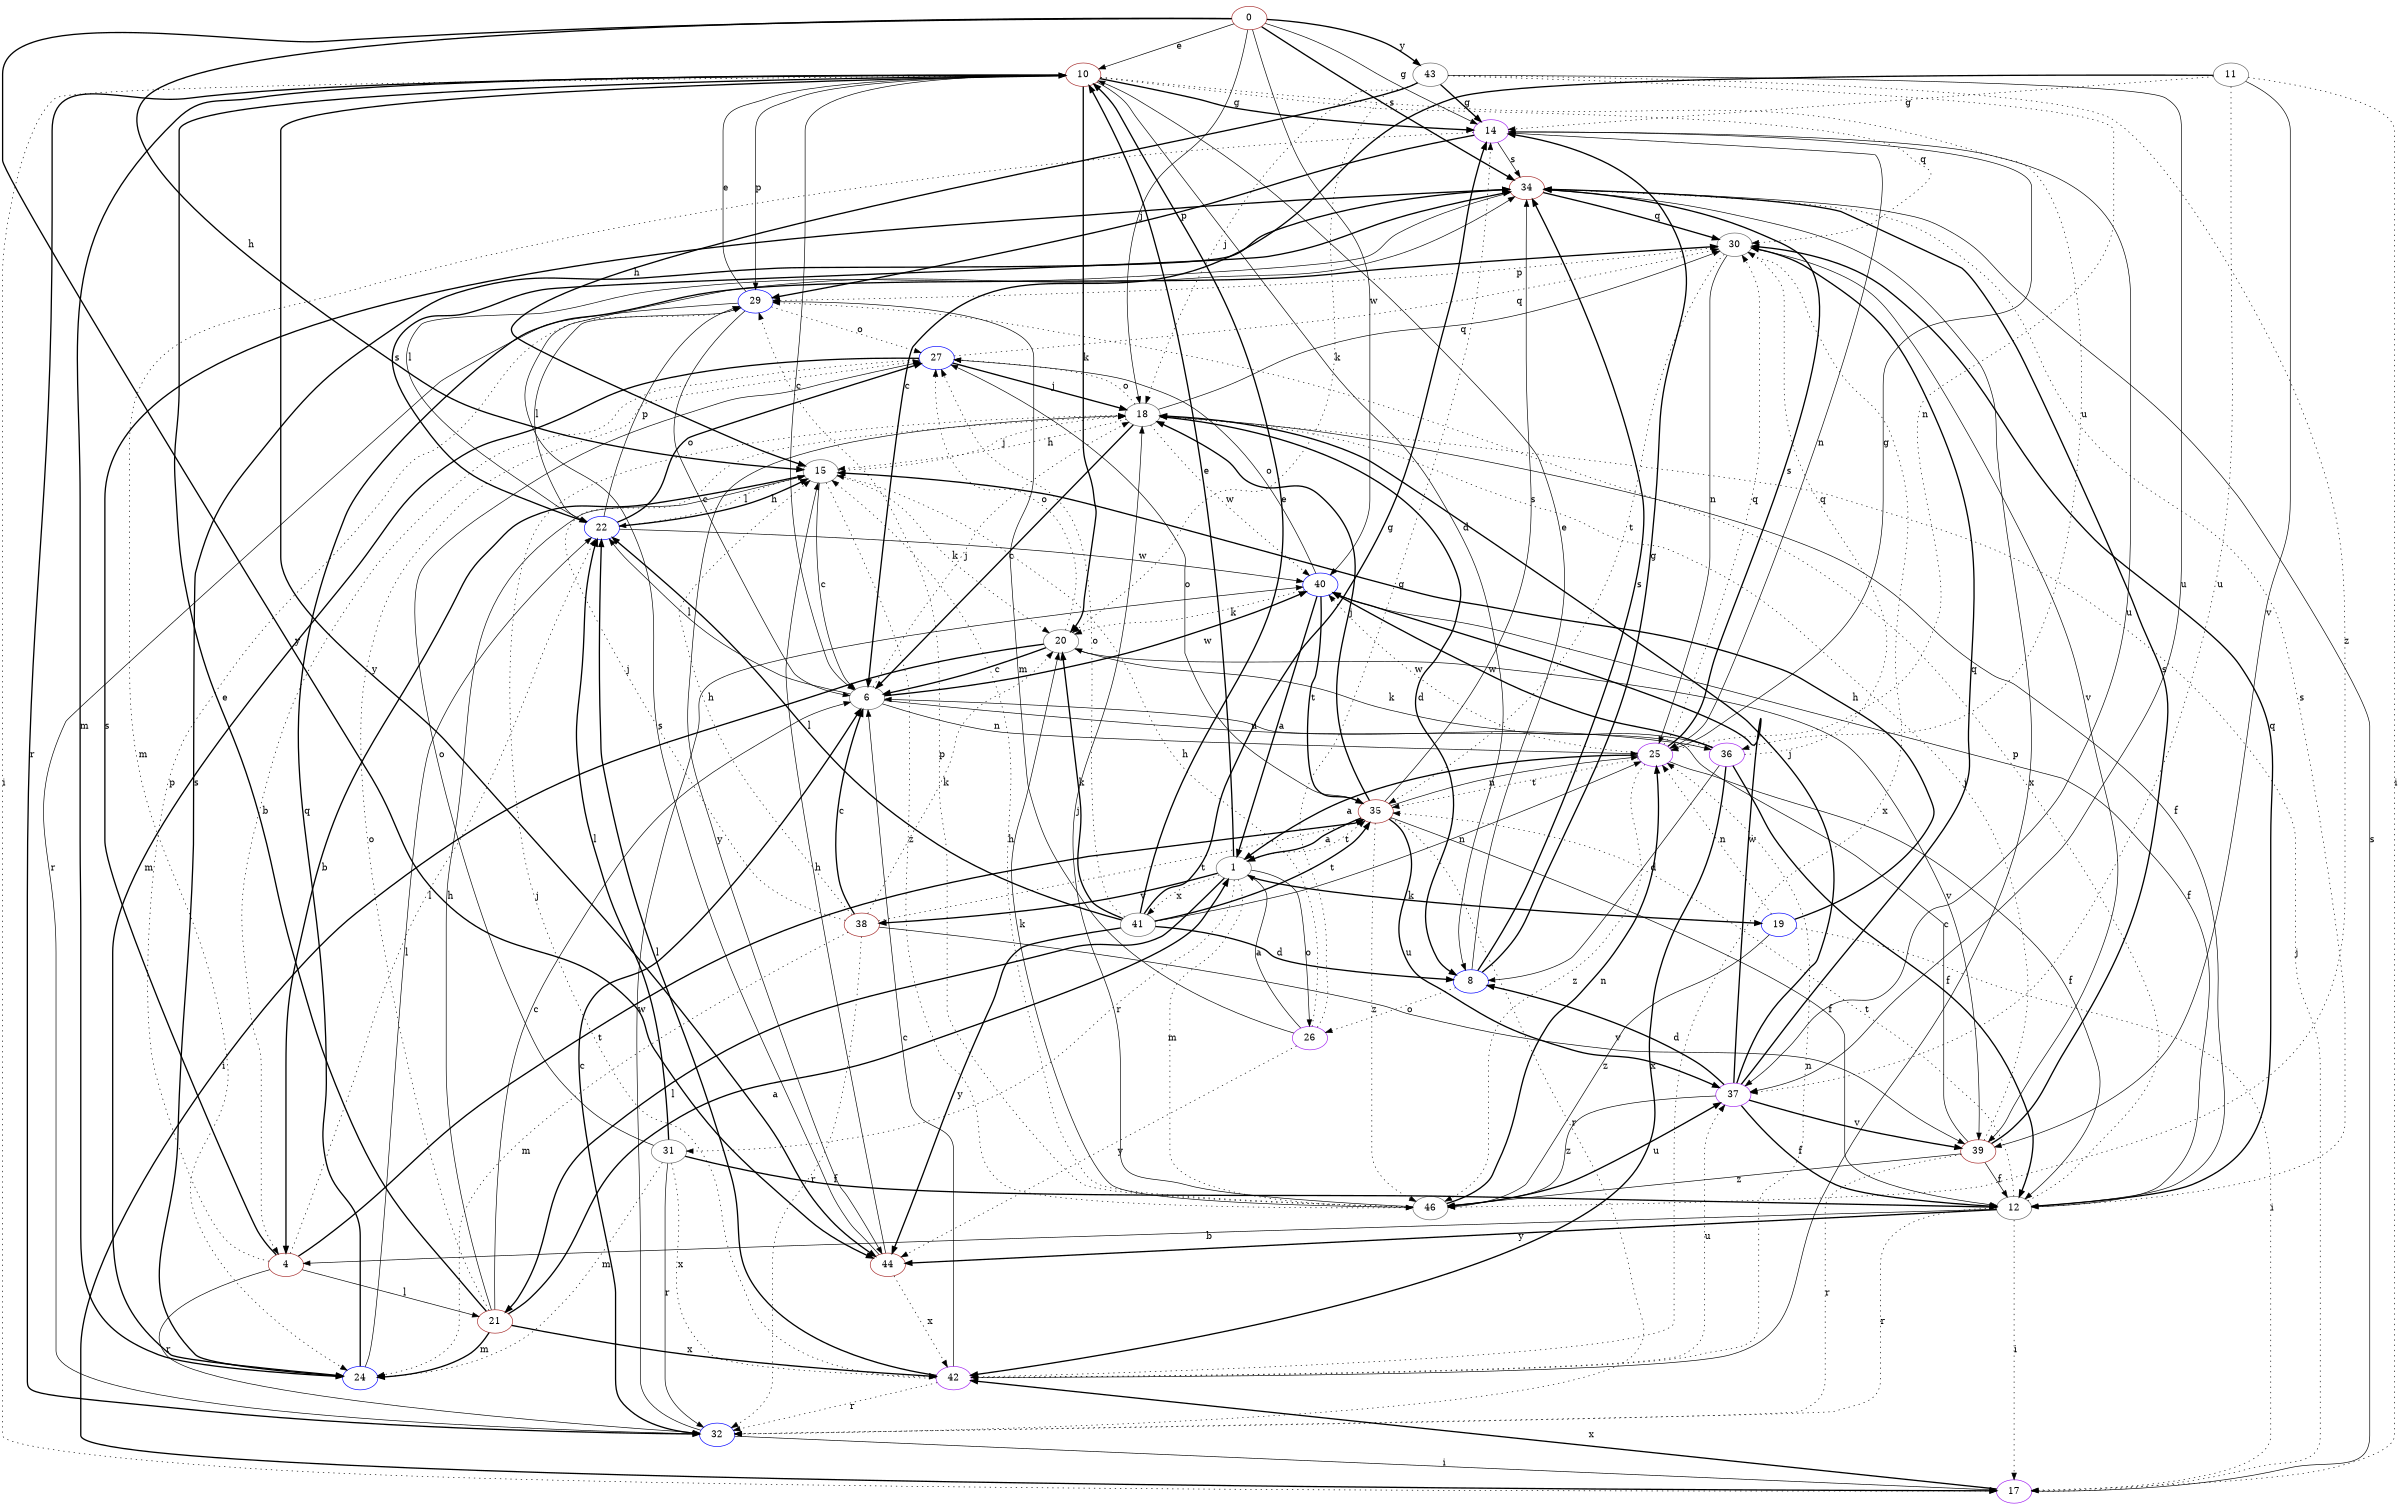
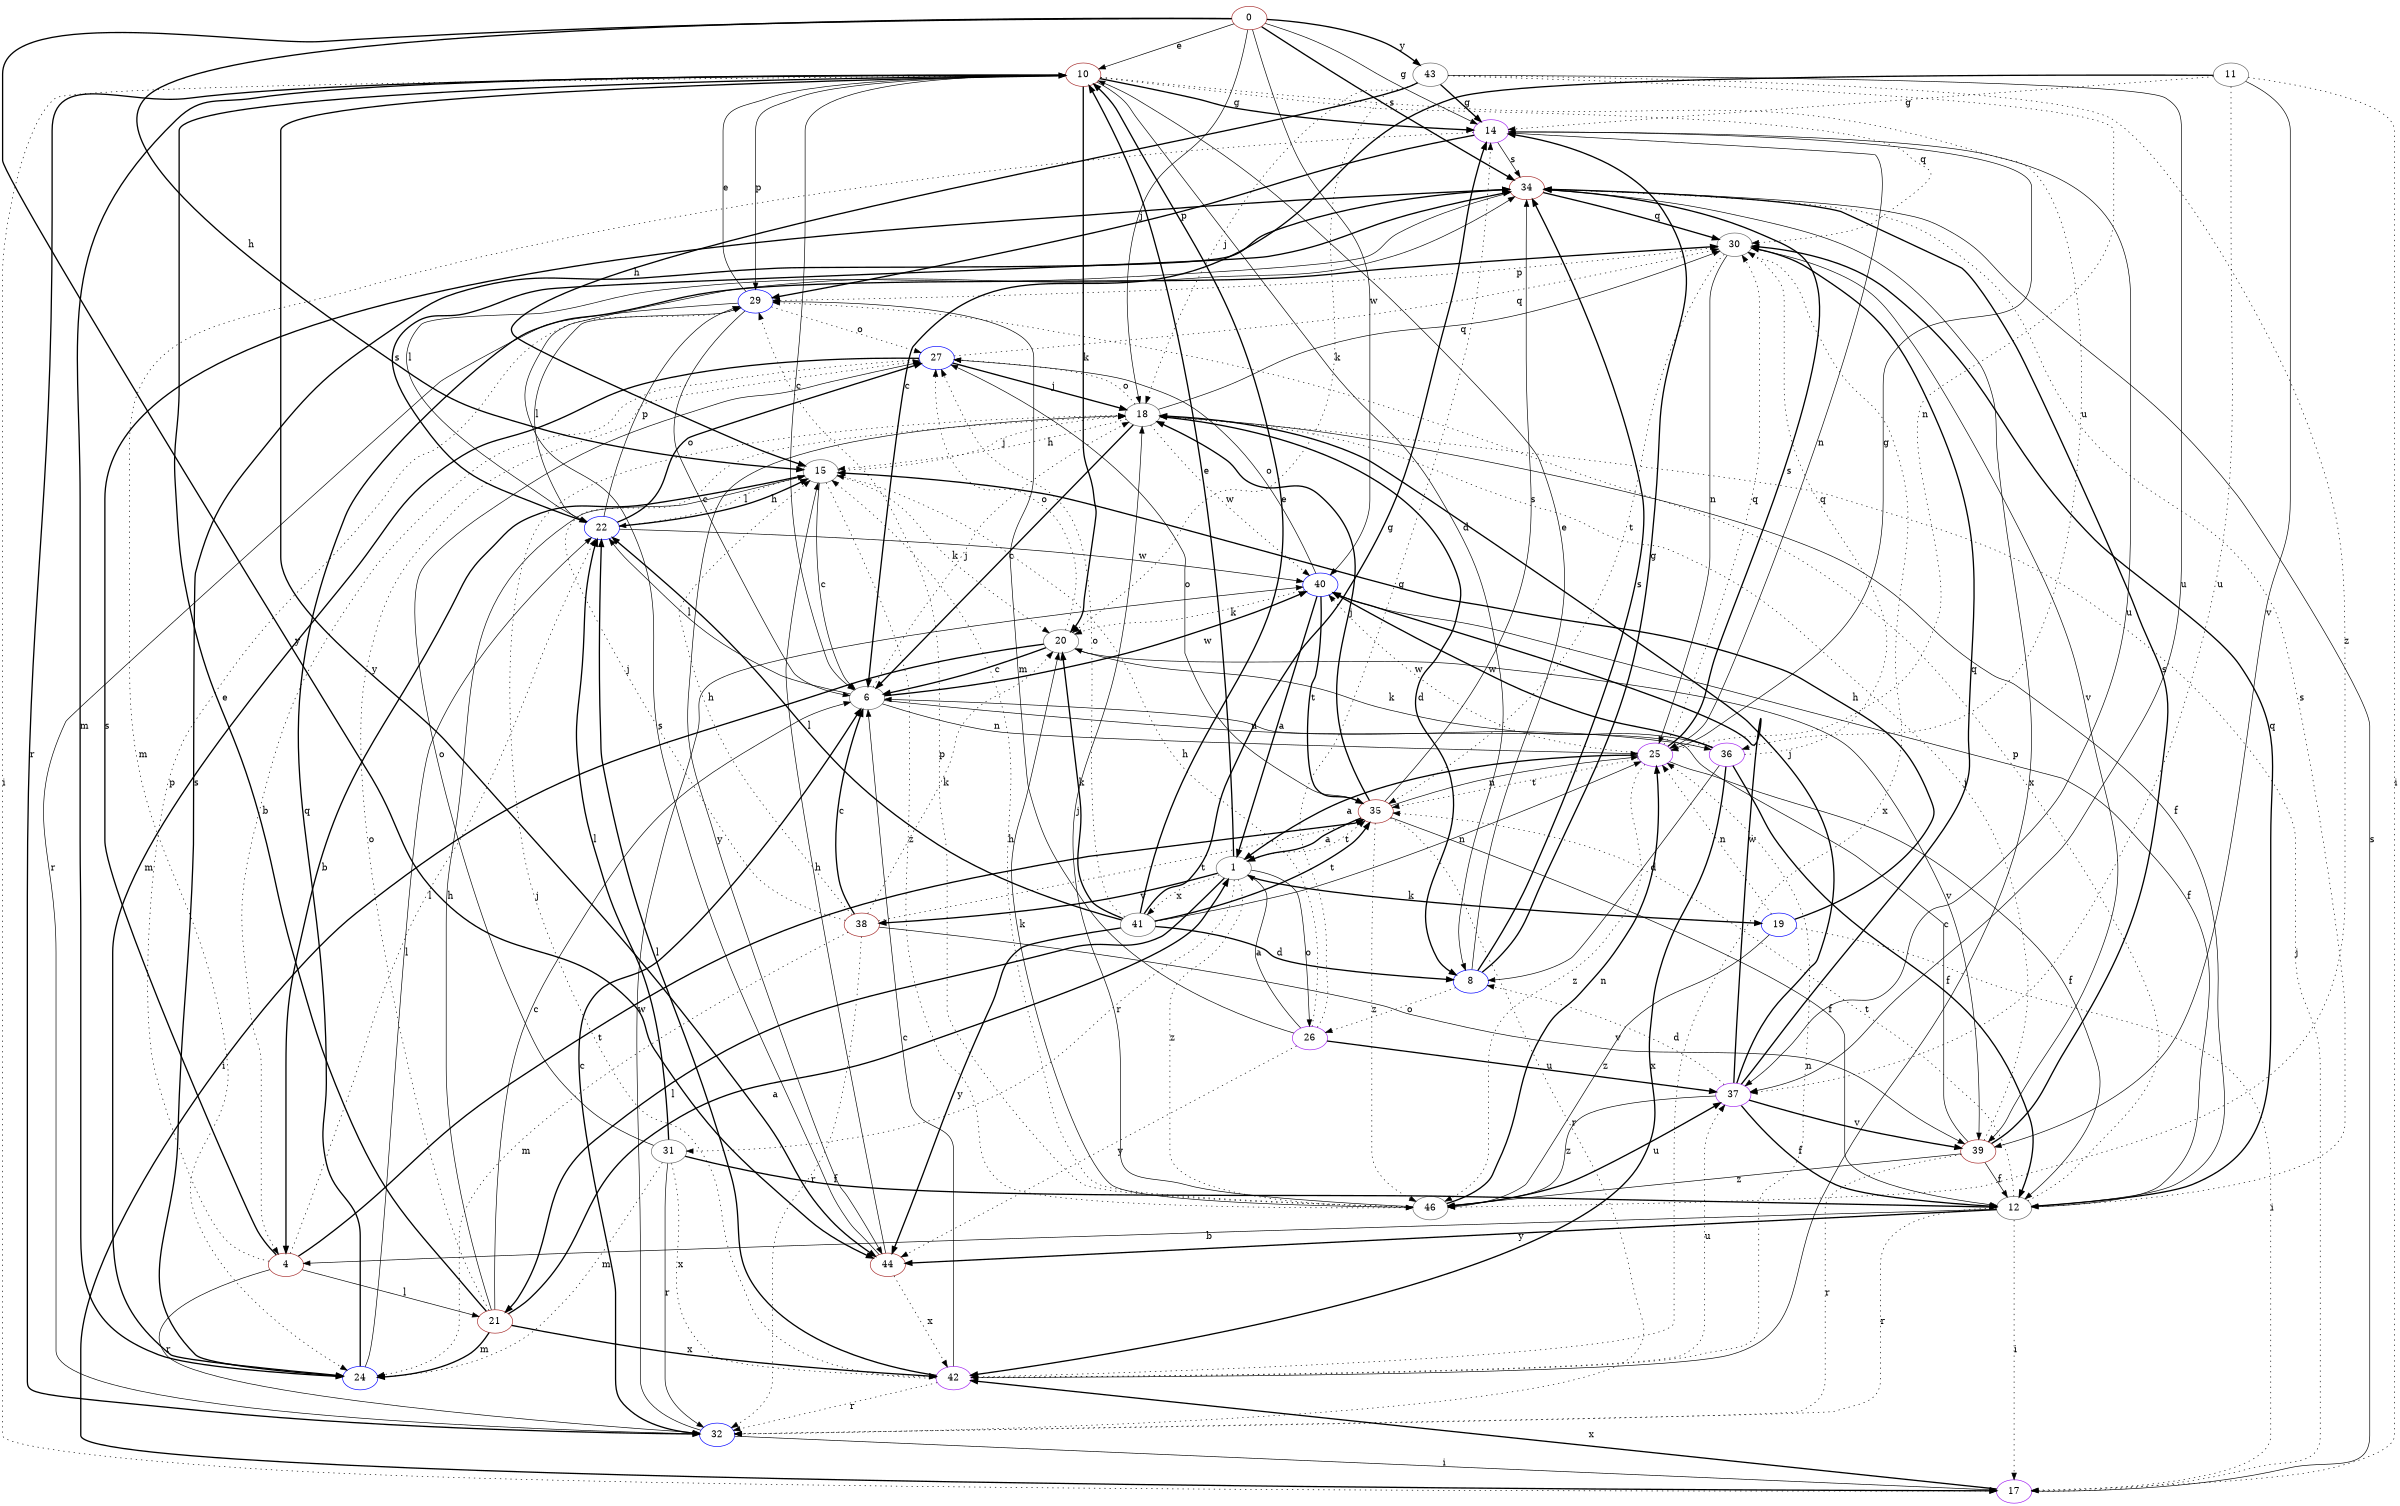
edge "35" -> "37": now "26" -> "37"
edge "37" -> "8": style bold -> dotted
edge "1" -> "46": label "m" -> "z"
